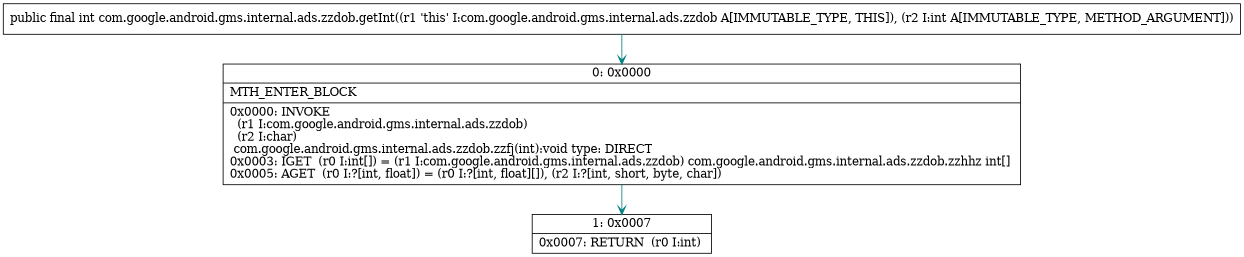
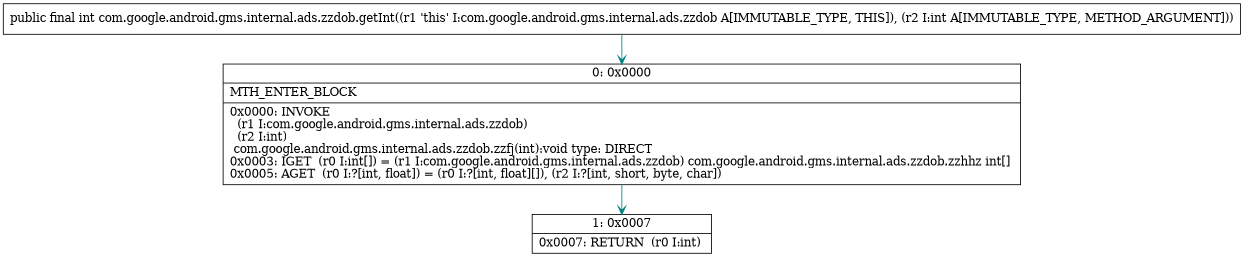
node "0: 0x0000": text "(r2 I:char)" -> "(r2 I:int)"
